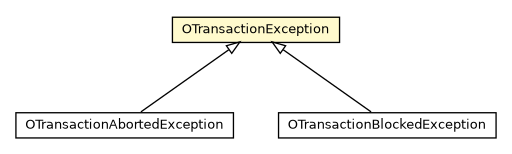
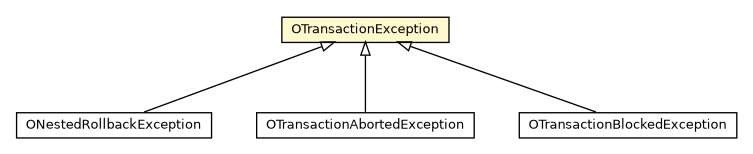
node "ONestedRollbackException": added
